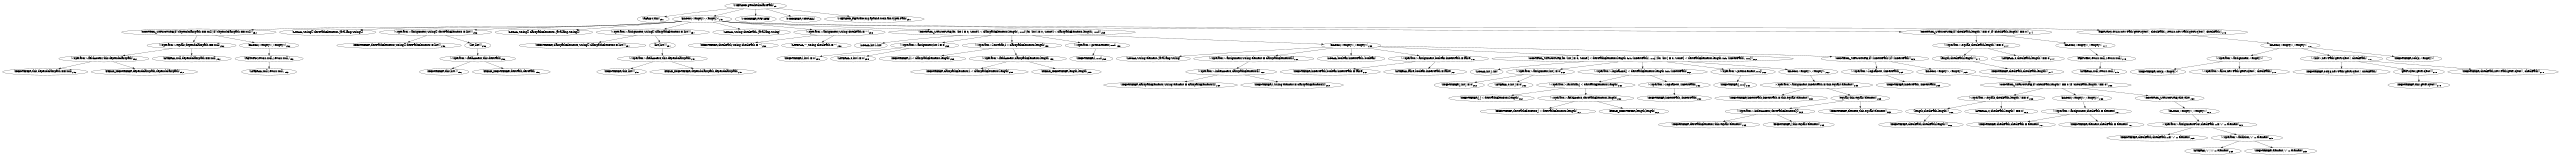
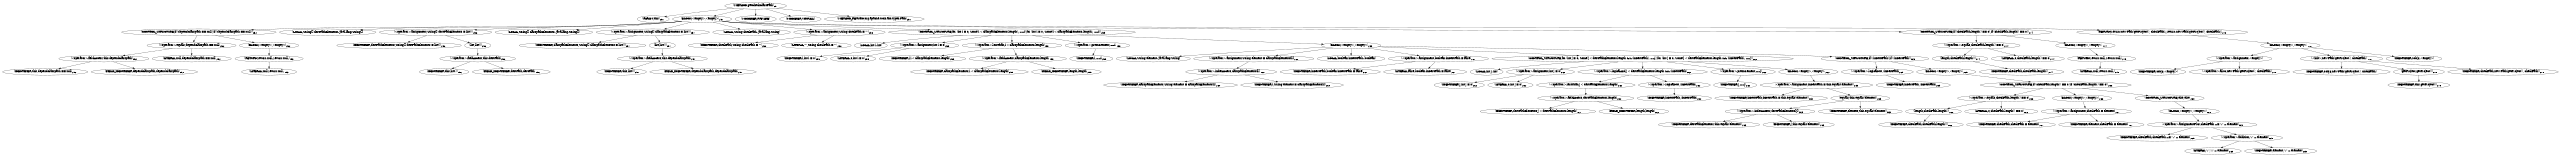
node "(IDENTIFIER,j,j < destPathElements.length)": removed
